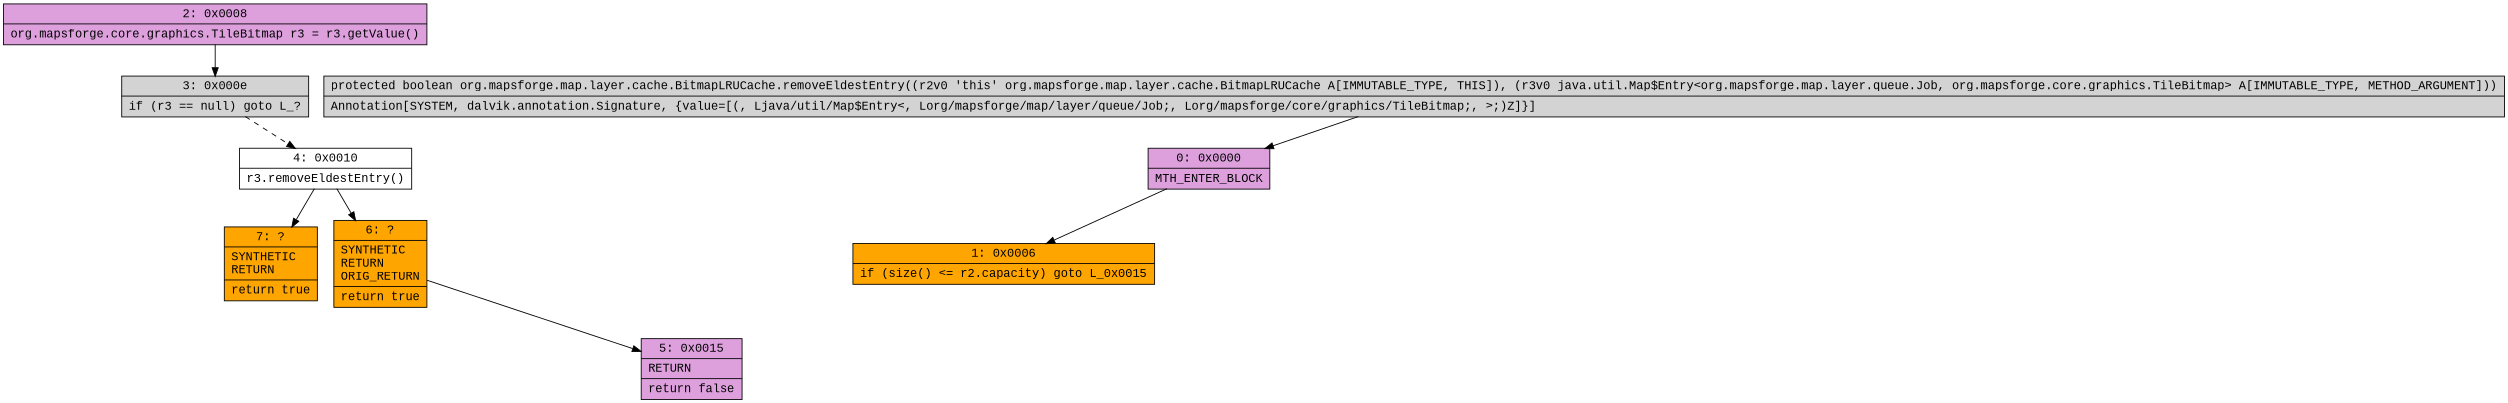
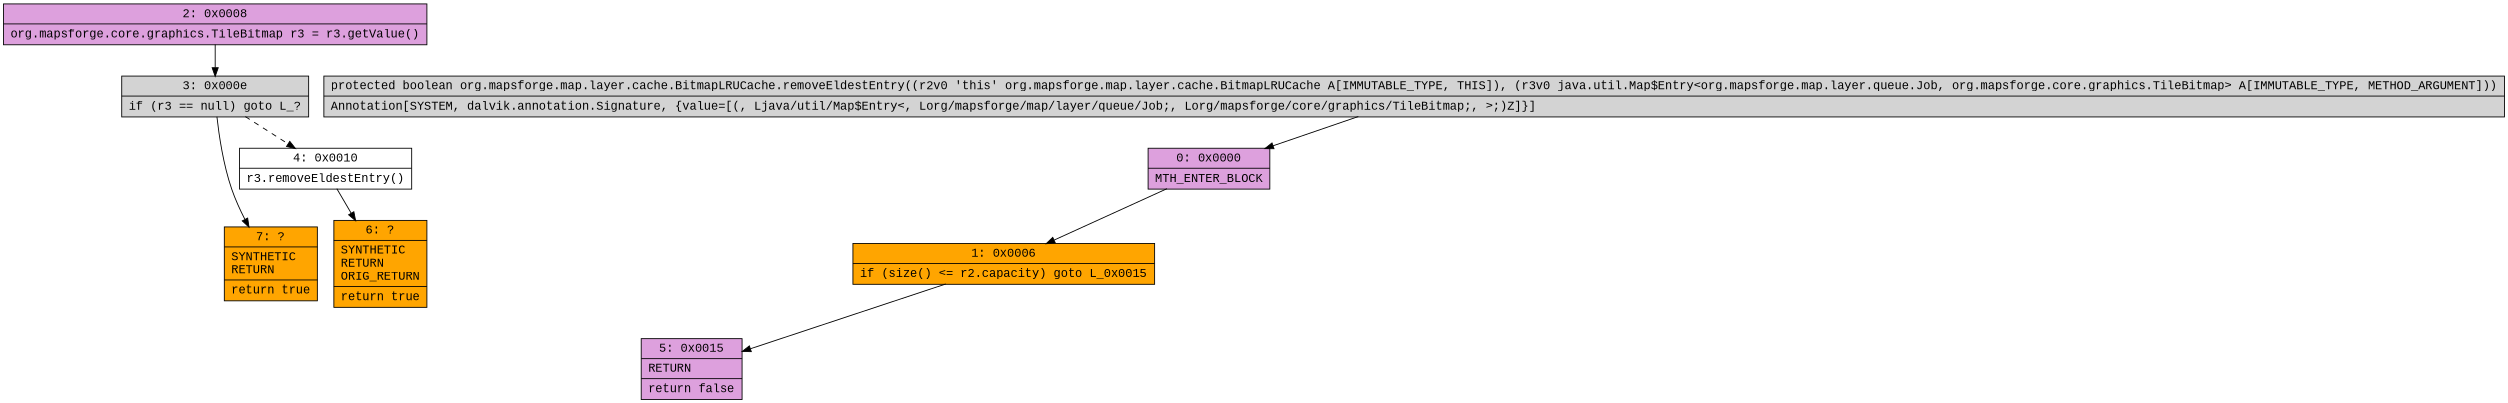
edge "4: 0x0010" -> "7: ?": now "3: 0x000e" -> "7: ?"
edge "6: ?" -> "5: 0x0015": now "1: 0x0006" -> "5: 0x0015"
